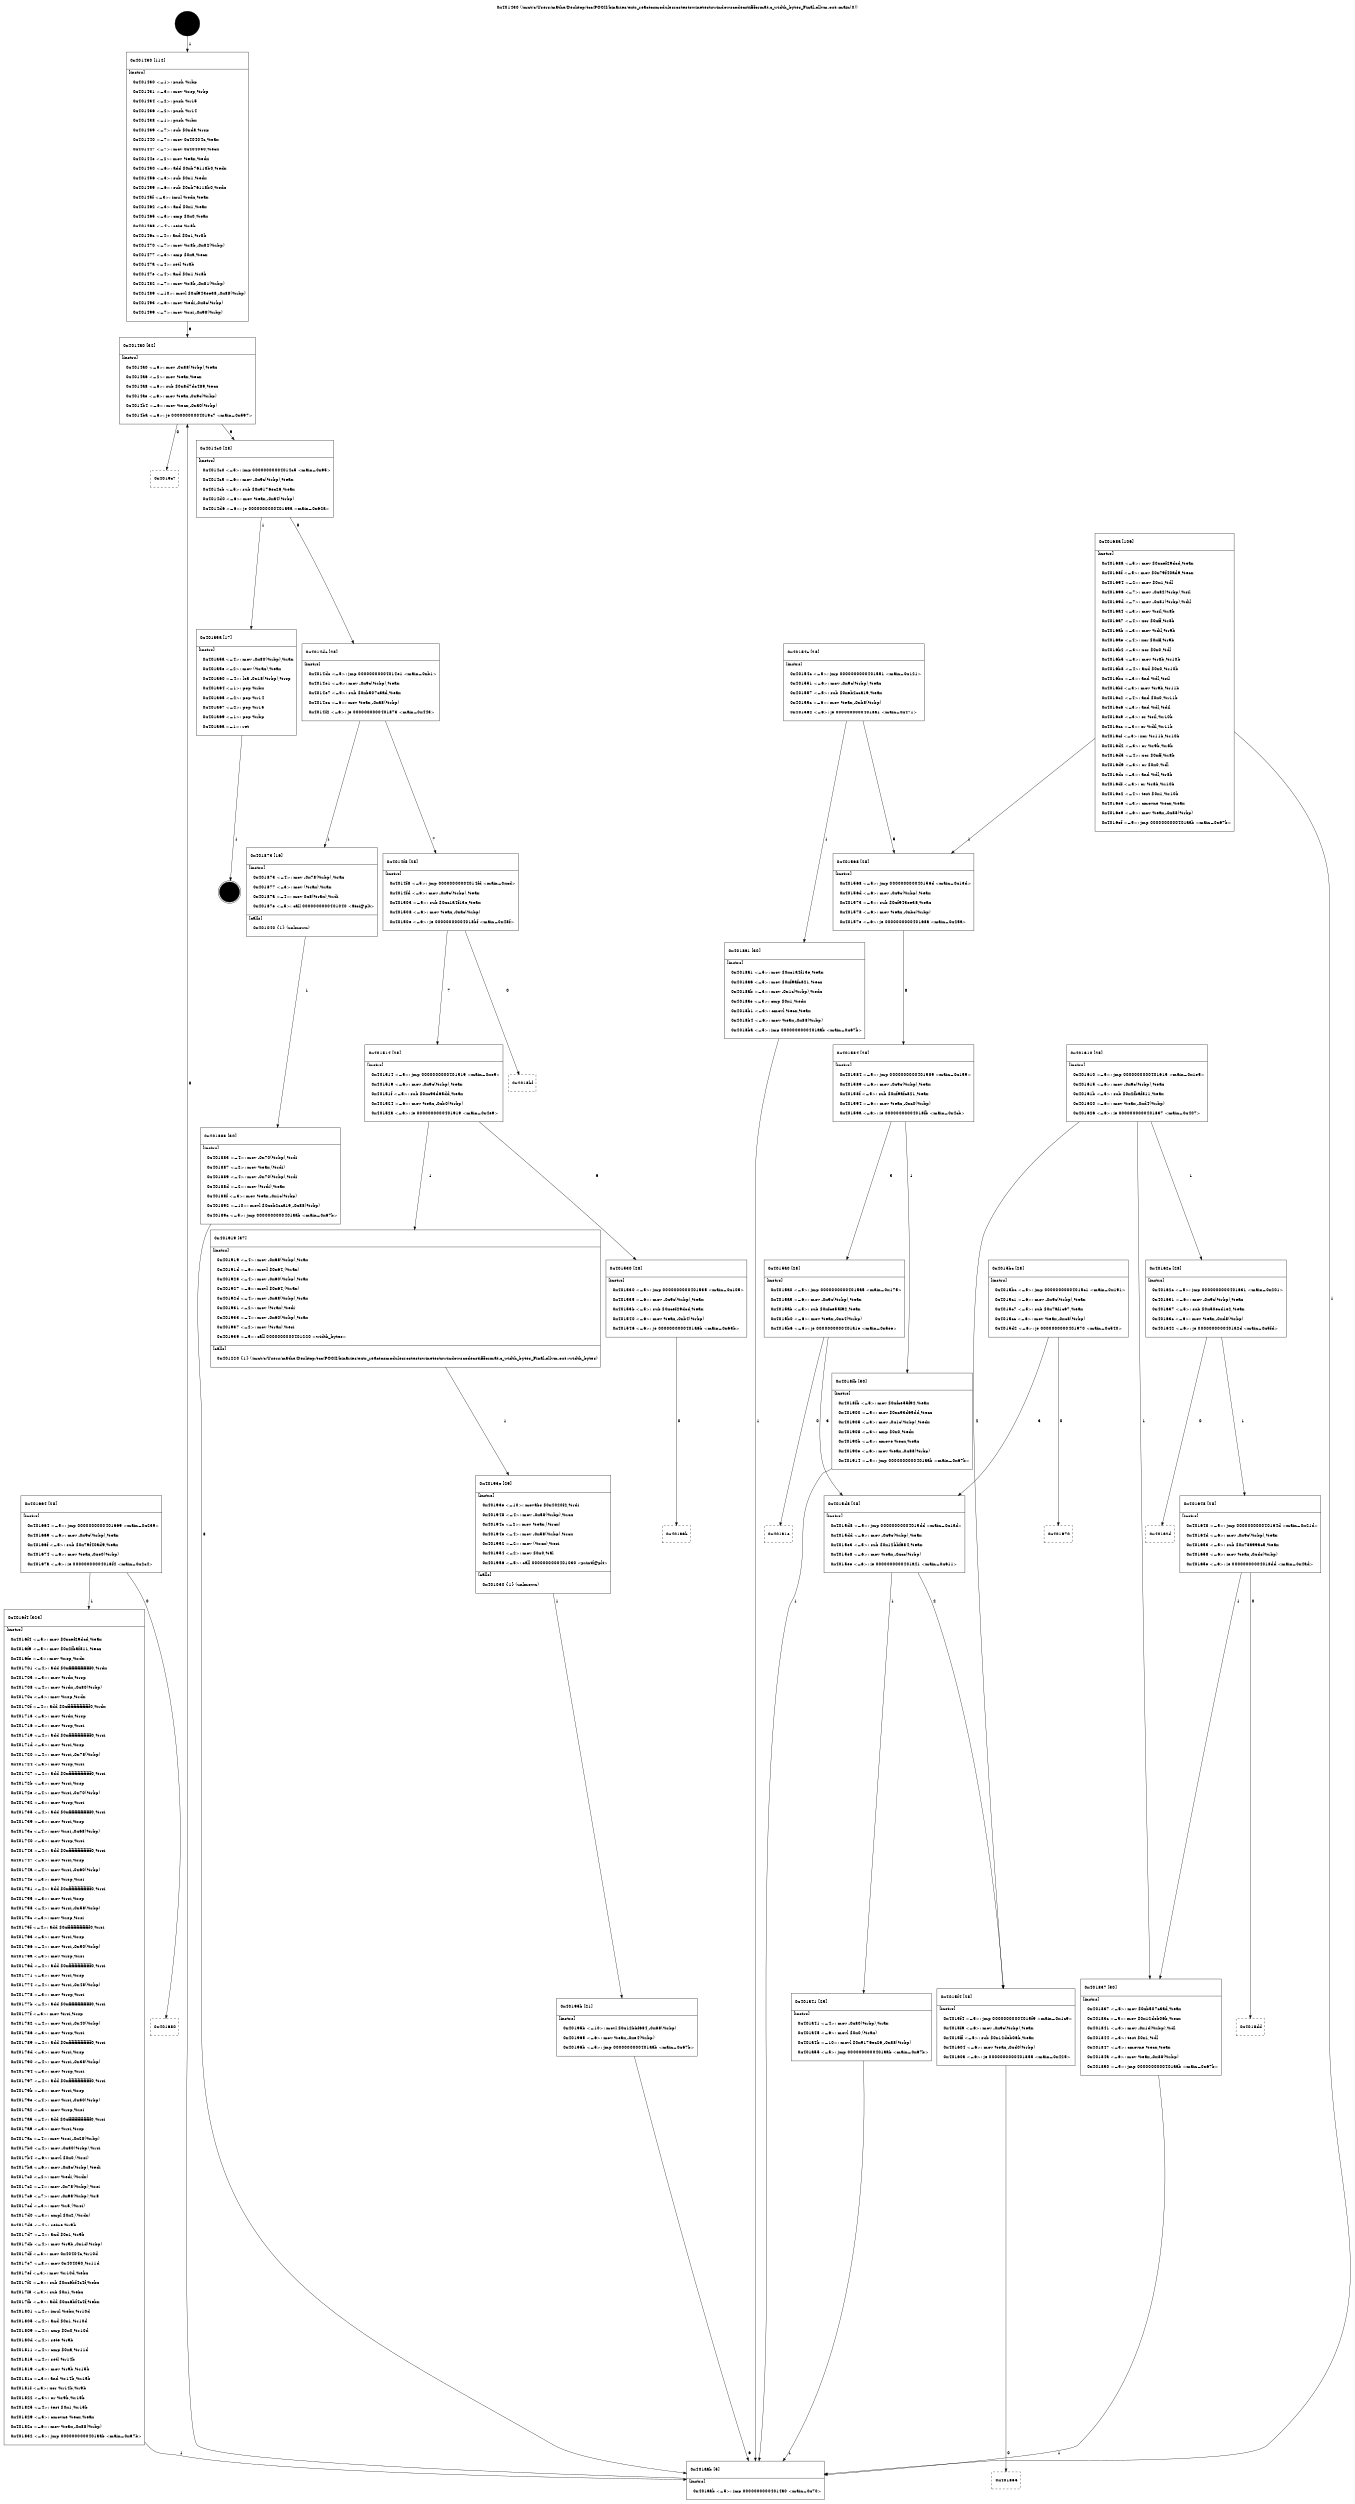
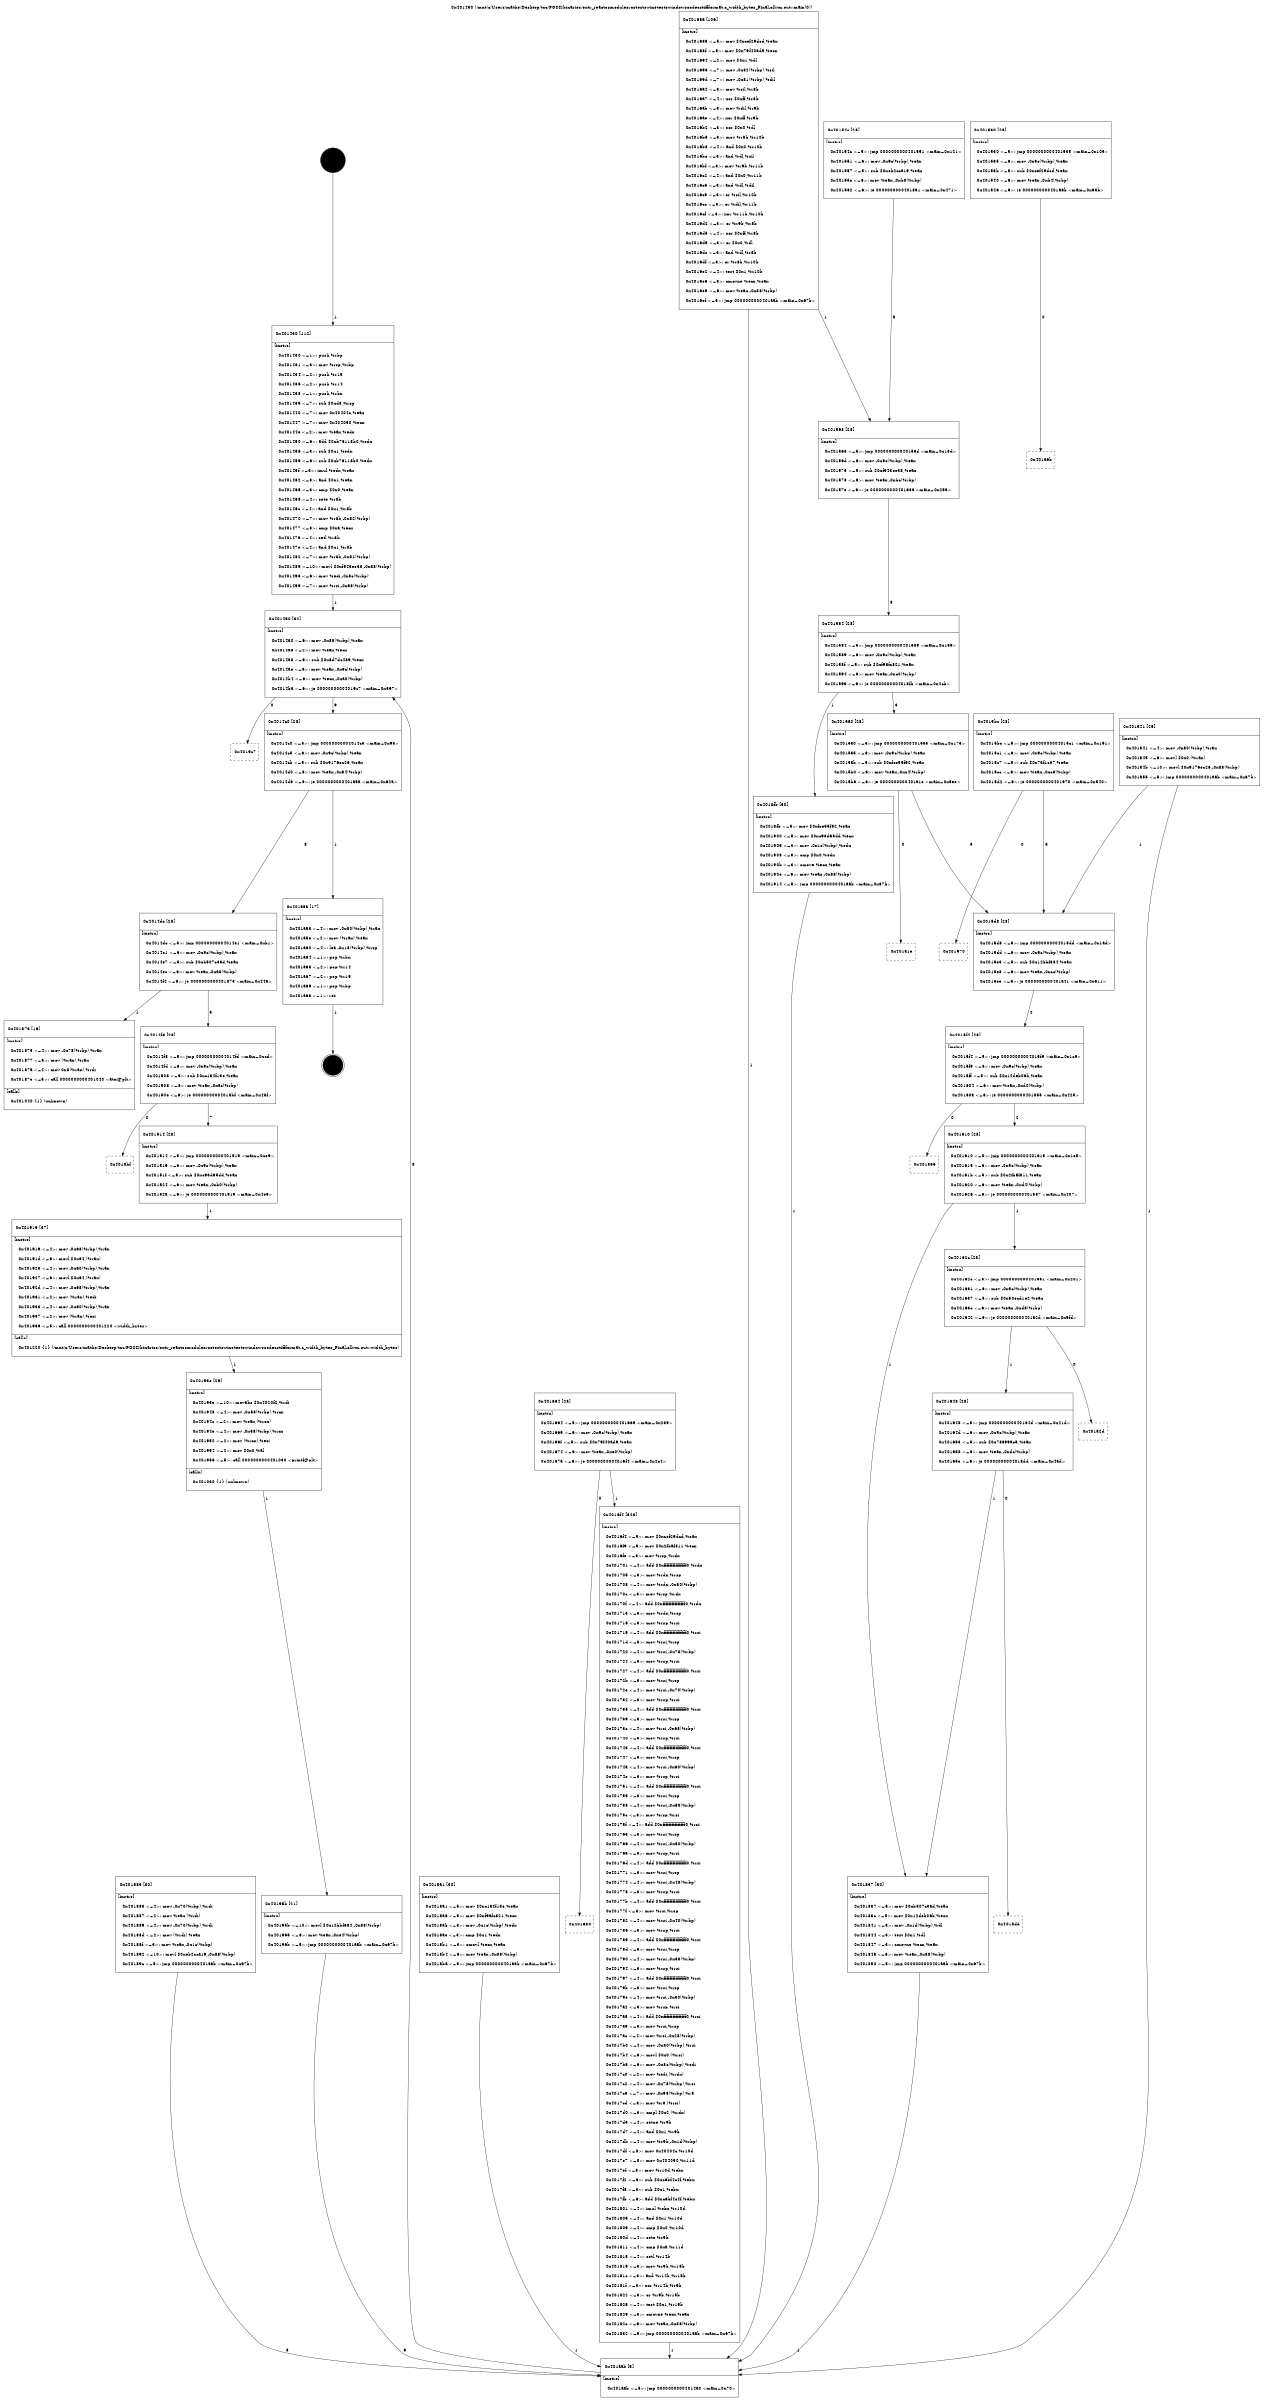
edge "0x401430 [112]" -> "0x4014a0 [32]": label " 9" -> " 1"
edge "0x40154c [28]" -> "0x4018a1 [30]": removed, label "1"
edge "0x4014dc [28]" -> "0x4014f8 [28]": label " 7" -> " 3"
edge "0x401873 [16]" -> "0x401883 [30]": removed, label "1"
edge "0x401514 [28]" -> "0x401530 [28]": removed, label "6"
edge "0x401610 [28]" -> "0x4015f4 [28]": reversed
edge "0x4015d8 [28]" -> "0x401a41 [25]": reversed
